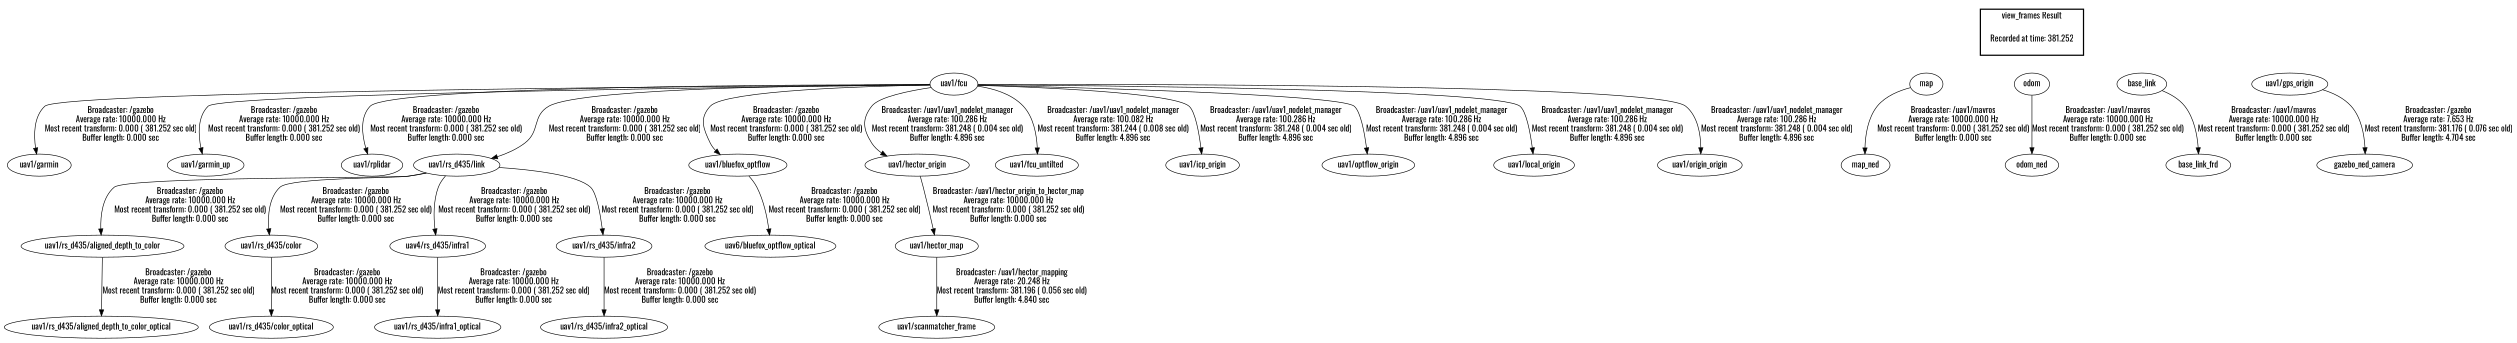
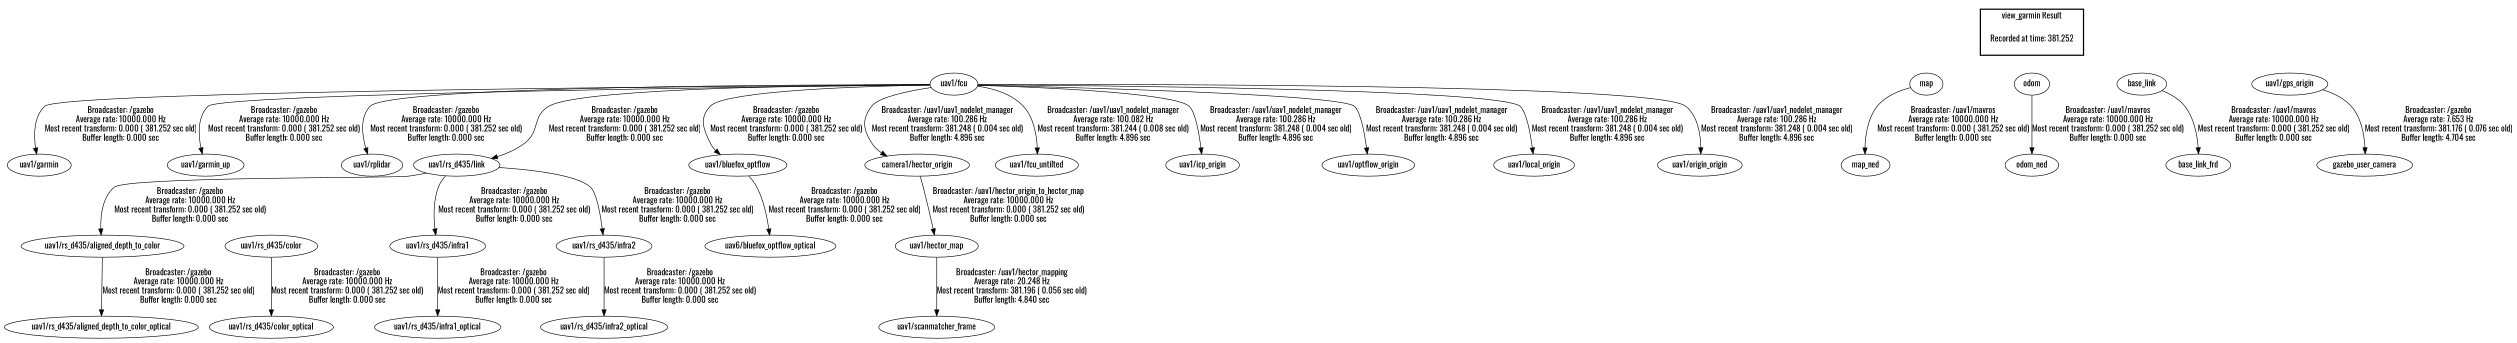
cluster "view_frames Result": label "view_frames Result" -> "view_garmin Result"
node "uav1/hector_origin": label "uav1/hector_origin" -> "camera1/hector_origin"
node "gazebo_ned_camera": label "gazebo_ned_camera" -> "gazebo_user_camera"
edge "uav1/rs_d435/link" -> "uav1/rs_d435/color": removed, label "Broadcaster: /gazebo Average rate: 10000.000 Hz Most recent transform: 0.000 ( 381.252 sec old) Buffer length: 0.000 sec"
node "uav4/rs_d435/infra1": label "uav4/rs_d435/infra1" -> "uav1/rs_d435/infra1"
